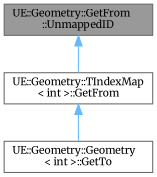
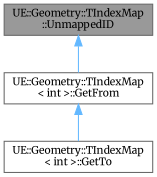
node "UE::Geometry::GetFrom ::UnmappedID": label "UE::Geometry::GetFrom ::UnmappedID" -> "UE::Geometry::TIndexMap ::UnmappedID"
node "UE::Geometry::Geometry < int >::GetTo": label "UE::Geometry::Geometry < int >::GetTo" -> "UE::Geometry::TIndexMap < int >::GetTo"
